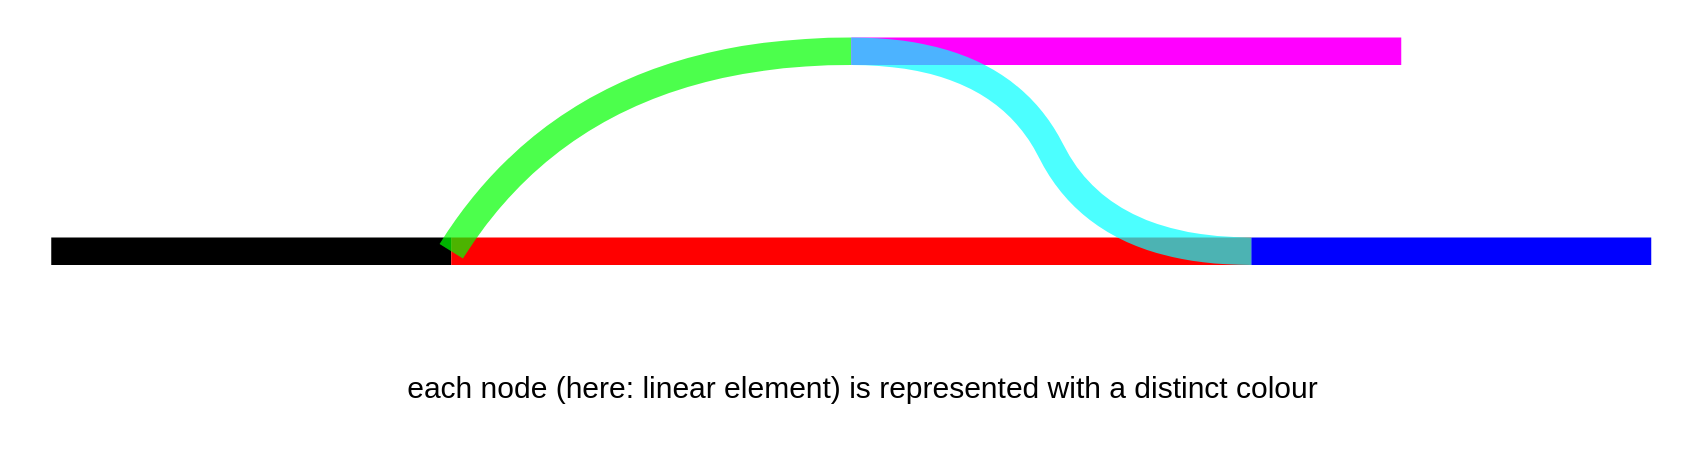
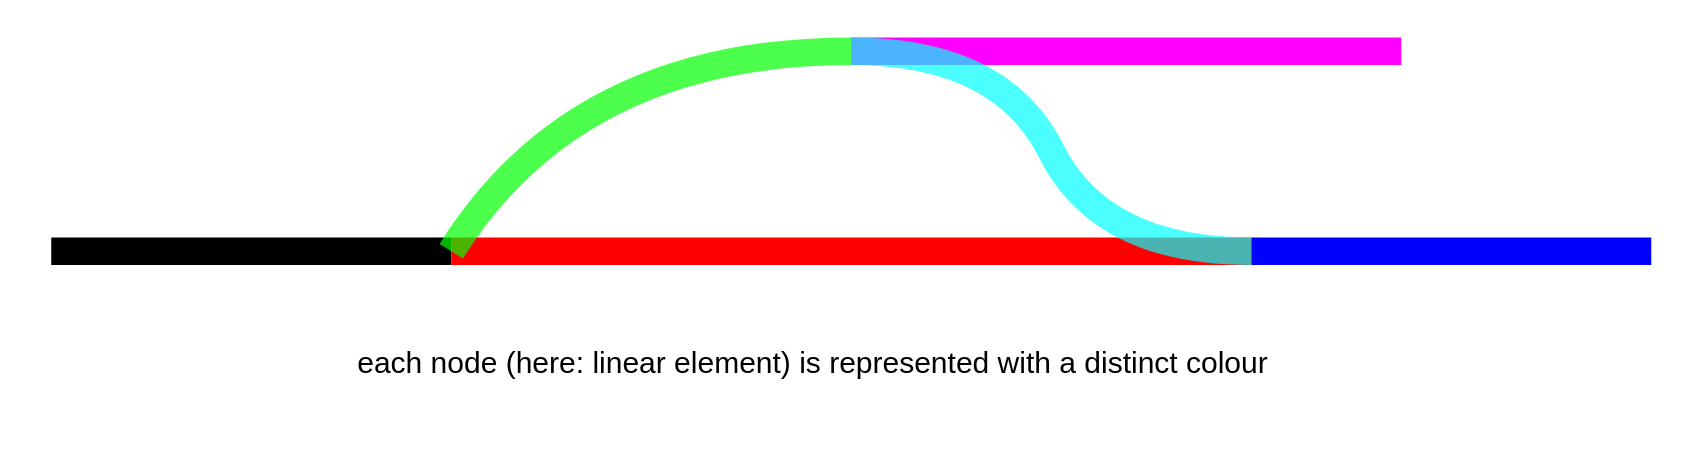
node "each node (here: linear element) is represented with a distinct colour": moved (864, 389) -> (814, 364)
